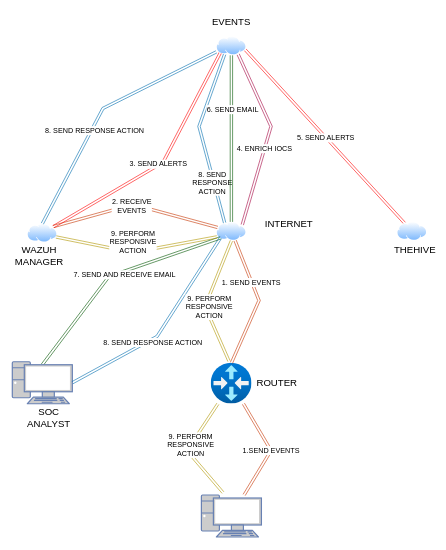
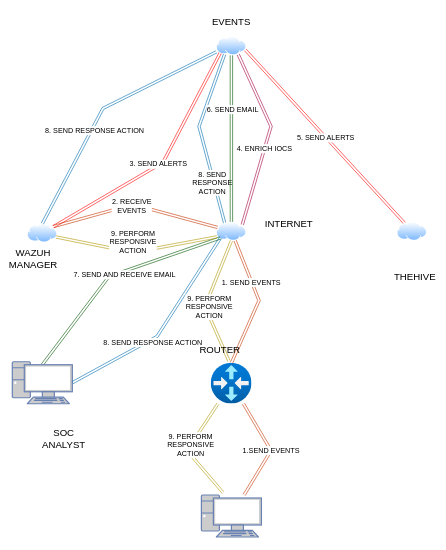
node "THEHIVE": moved (415, 250) -> (415, 277)
node "WAZUH MANAGER": moved (39, 255) -> (33, 258)
node "ROUTER": moved (277, 383) -> (220, 350)
node "SOC ANALYST": moved (49, 417) -> (64, 438)
